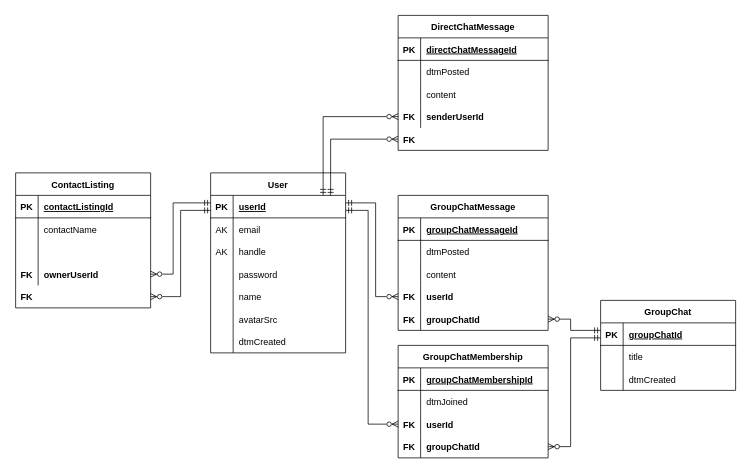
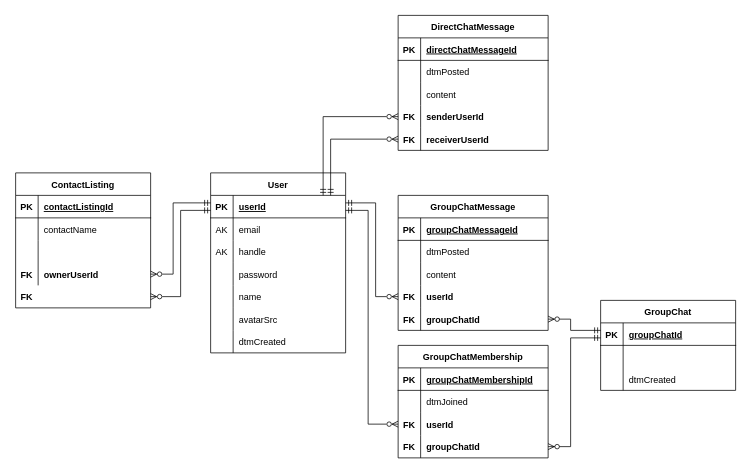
node "receiverUserId": added
node "title": removed
